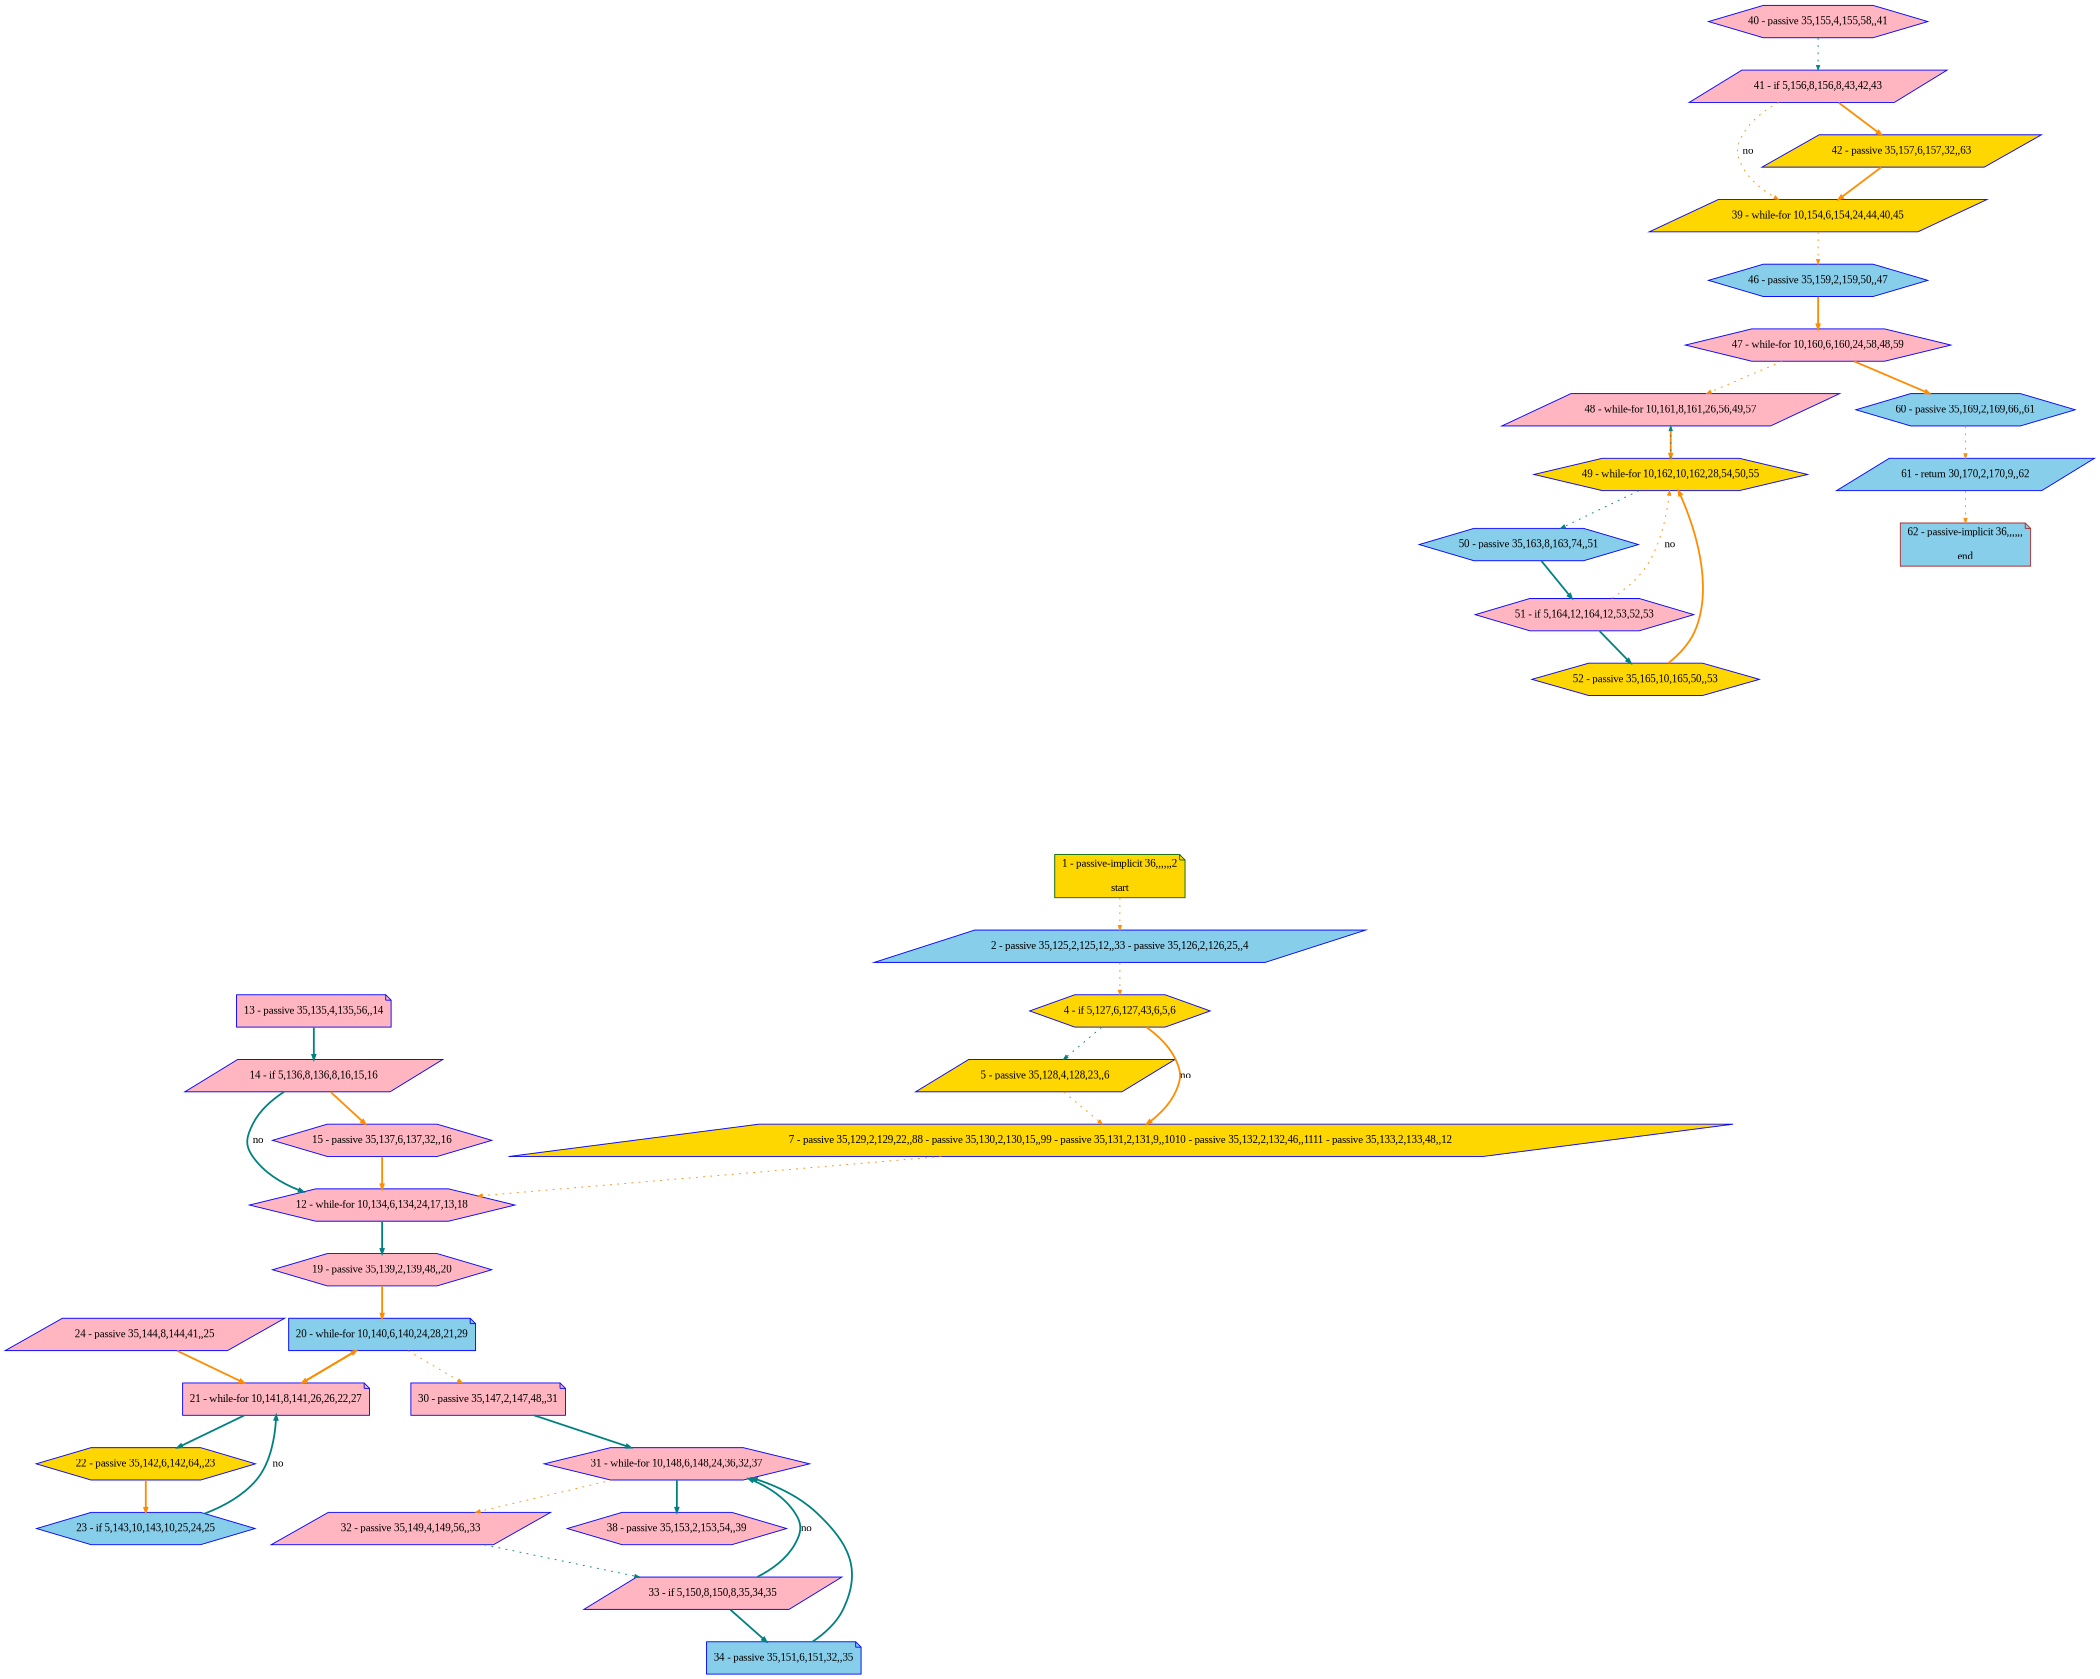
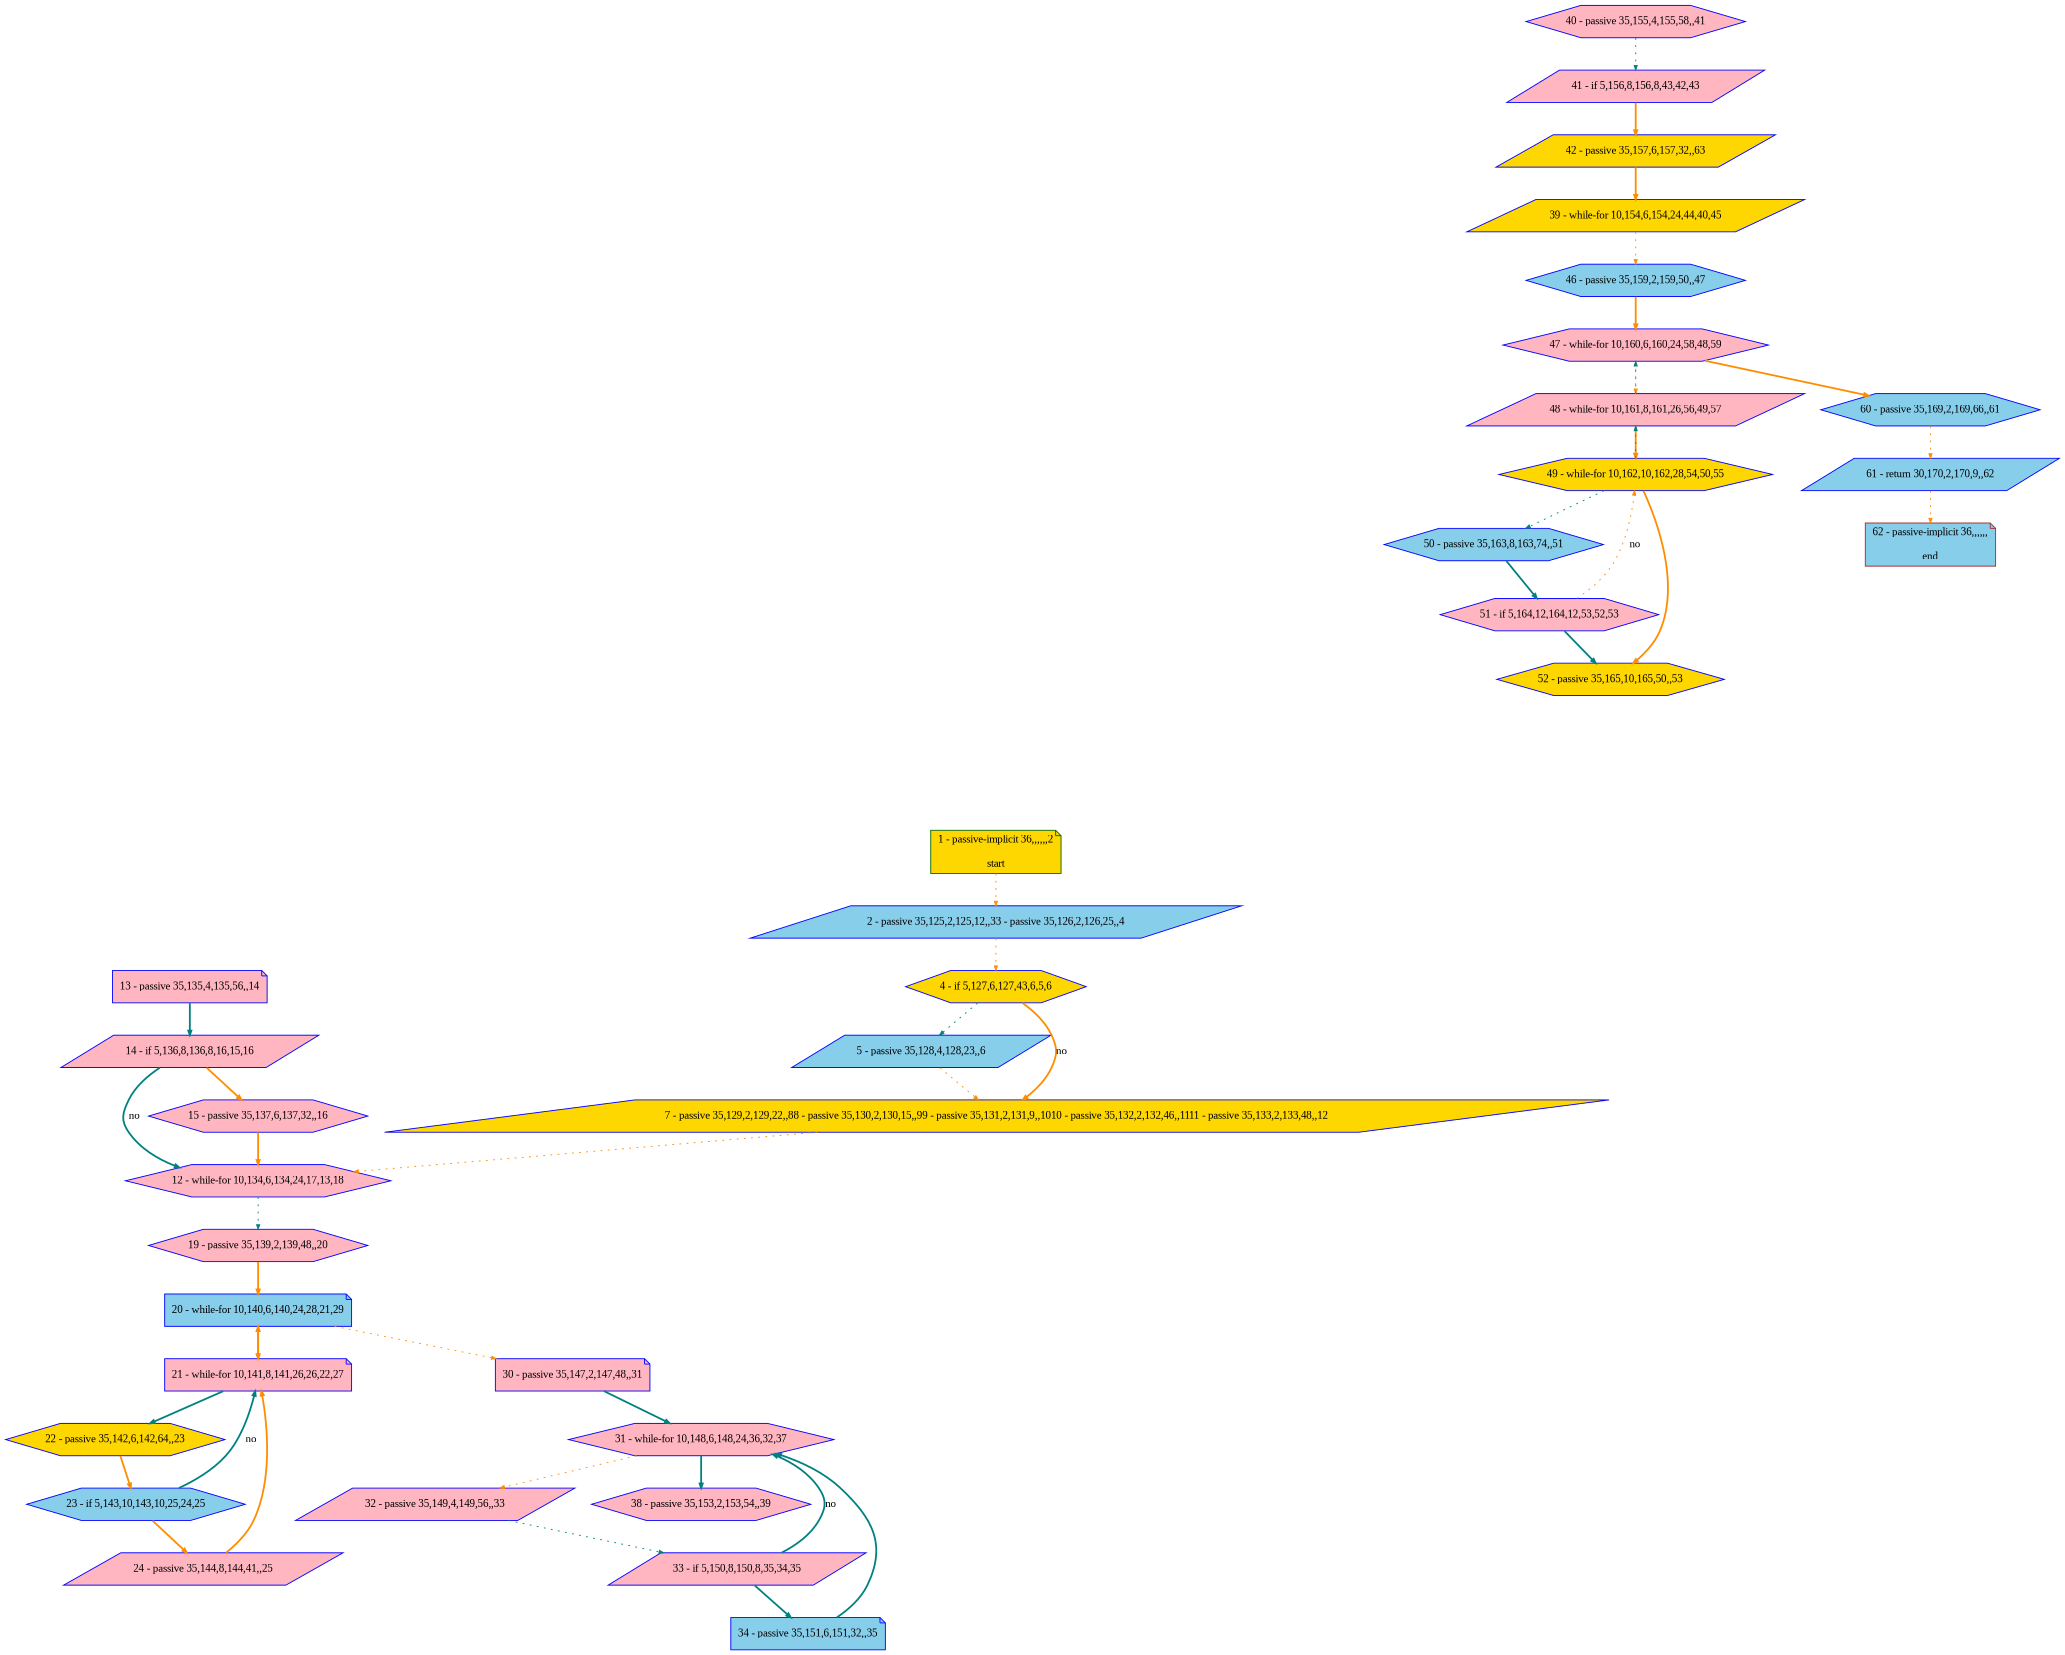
edge "41 - if 5,156,8,156,8,43,42,43" -> "39 - while-for 10,154,6,154,24,44,40,45": removed, label "no"
edge "48 - while-for 10,161,8,161,26,56,49,57" -> "47 - while-for 10,160,6,160,24,58,48,59": added
edge "52 - passive 35,165,10,165,50,,53" -> "49 - while-for 10,162,10,162,28,54,50,55": reversed
node "5 - passive 35,128,4,128,23,,6": fillcolor gold -> skyblue
edge "12 - while-for 10,134,6,134,24,17,13,18" -> "19 - passive 35,139,2,139,48,,20": style bold -> dotted
edge "23 - if 5,143,10,143,10,25,24,25" -> "24 - passive 35,144,8,144,41,,25": added
